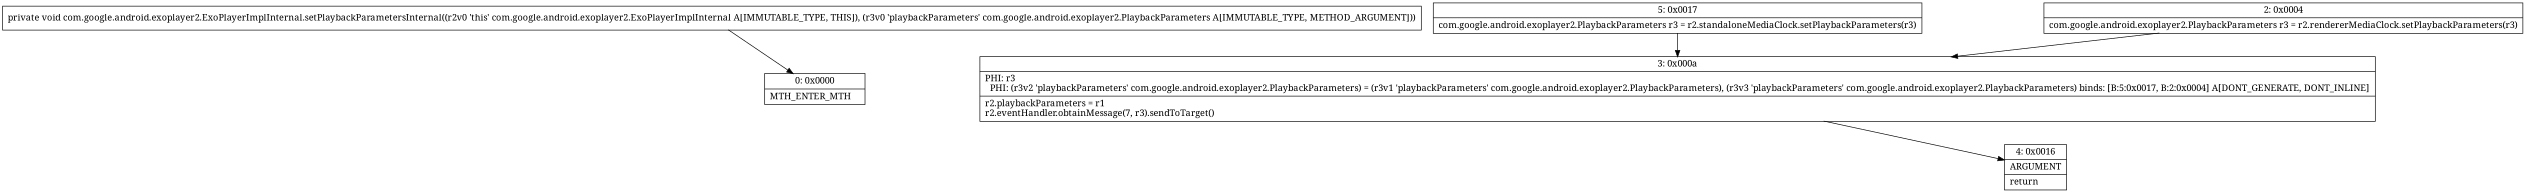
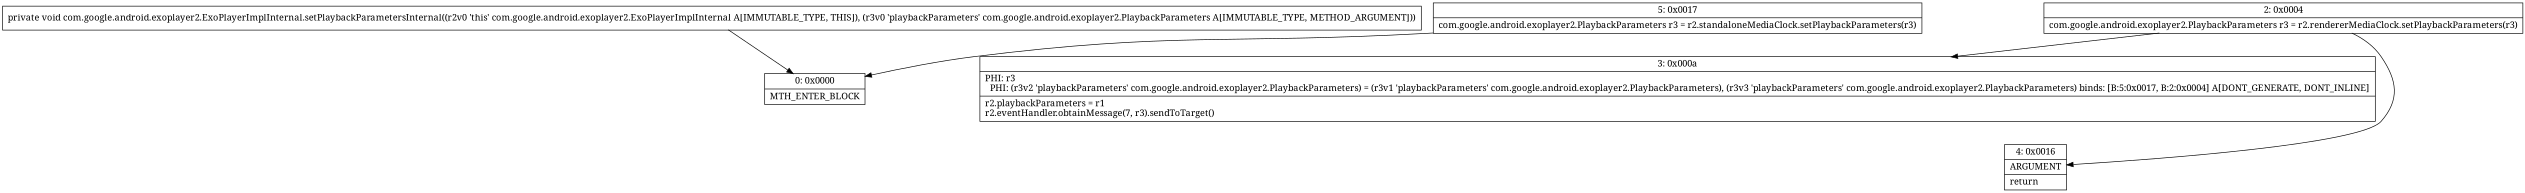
edge "5: 0x0017" -> "3: 0x000a": now "5: 0x0017" -> "0: 0x0000"
node "0: 0x0000": text "MTH_ENTER_MTH" -> "MTH_ENTER_BLOCK"
edge "3: 0x000a" -> "4: 0x0016": now "2: 0x0004" -> "4: 0x0016"
